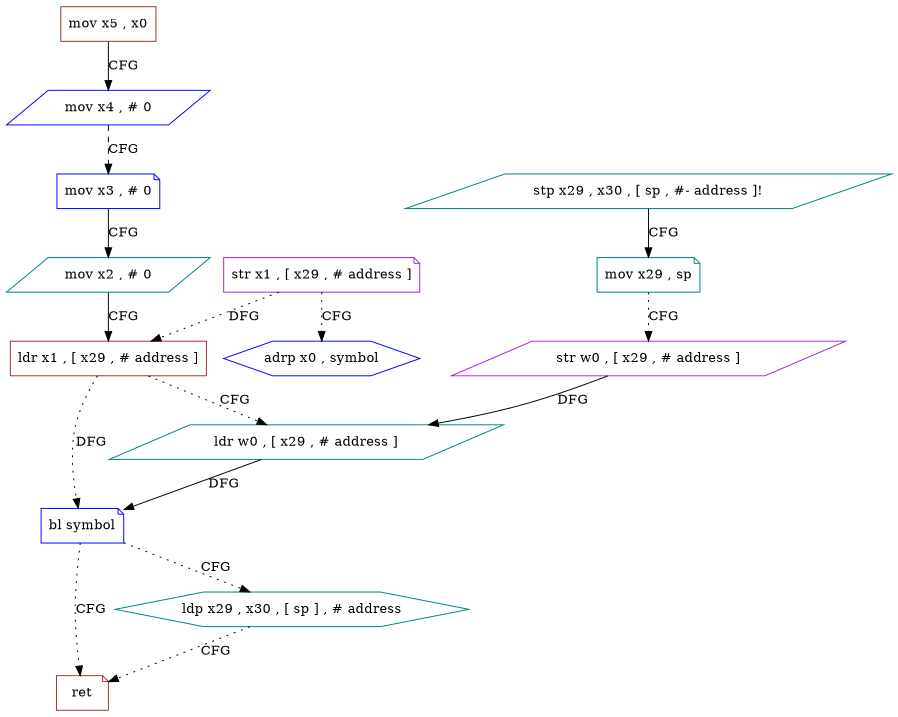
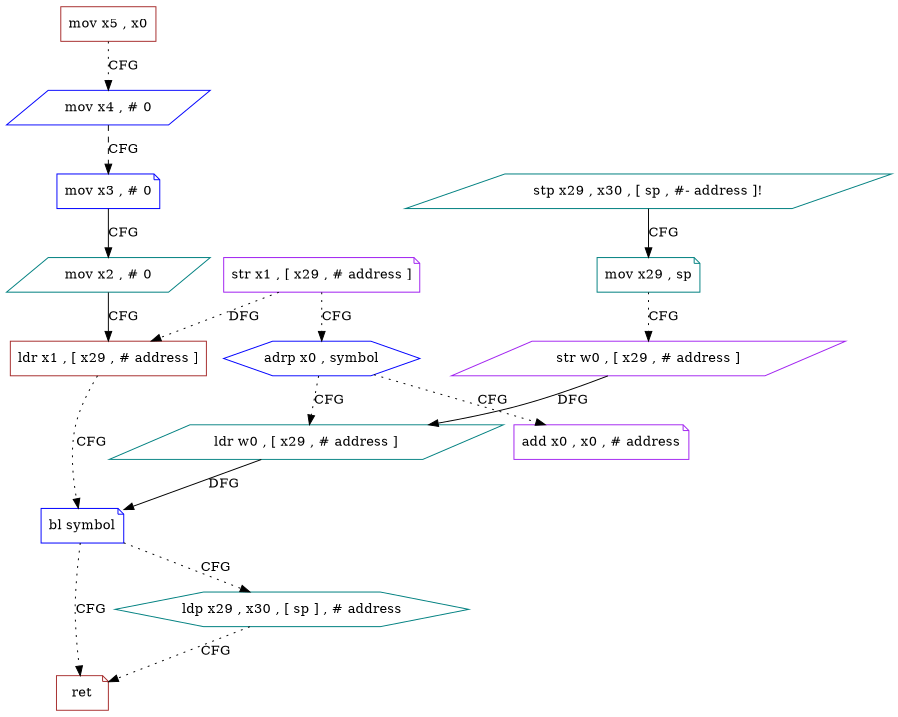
edge "mov x5 , x0" -> "mov x4 , # 0": style solid -> dotted
edge "ldr x1 , [ x29 , # address ]" -> "ldr w0 , [ x29 , # address ]": now "adrp x0 , symbol" -> "ldr w0 , [ x29 , # address ]"
edge "ldr x1 , [ x29 , # address ]" -> "bl symbol": label "DFG" -> "CFG"
node "add x0 , x0 , # address": added
